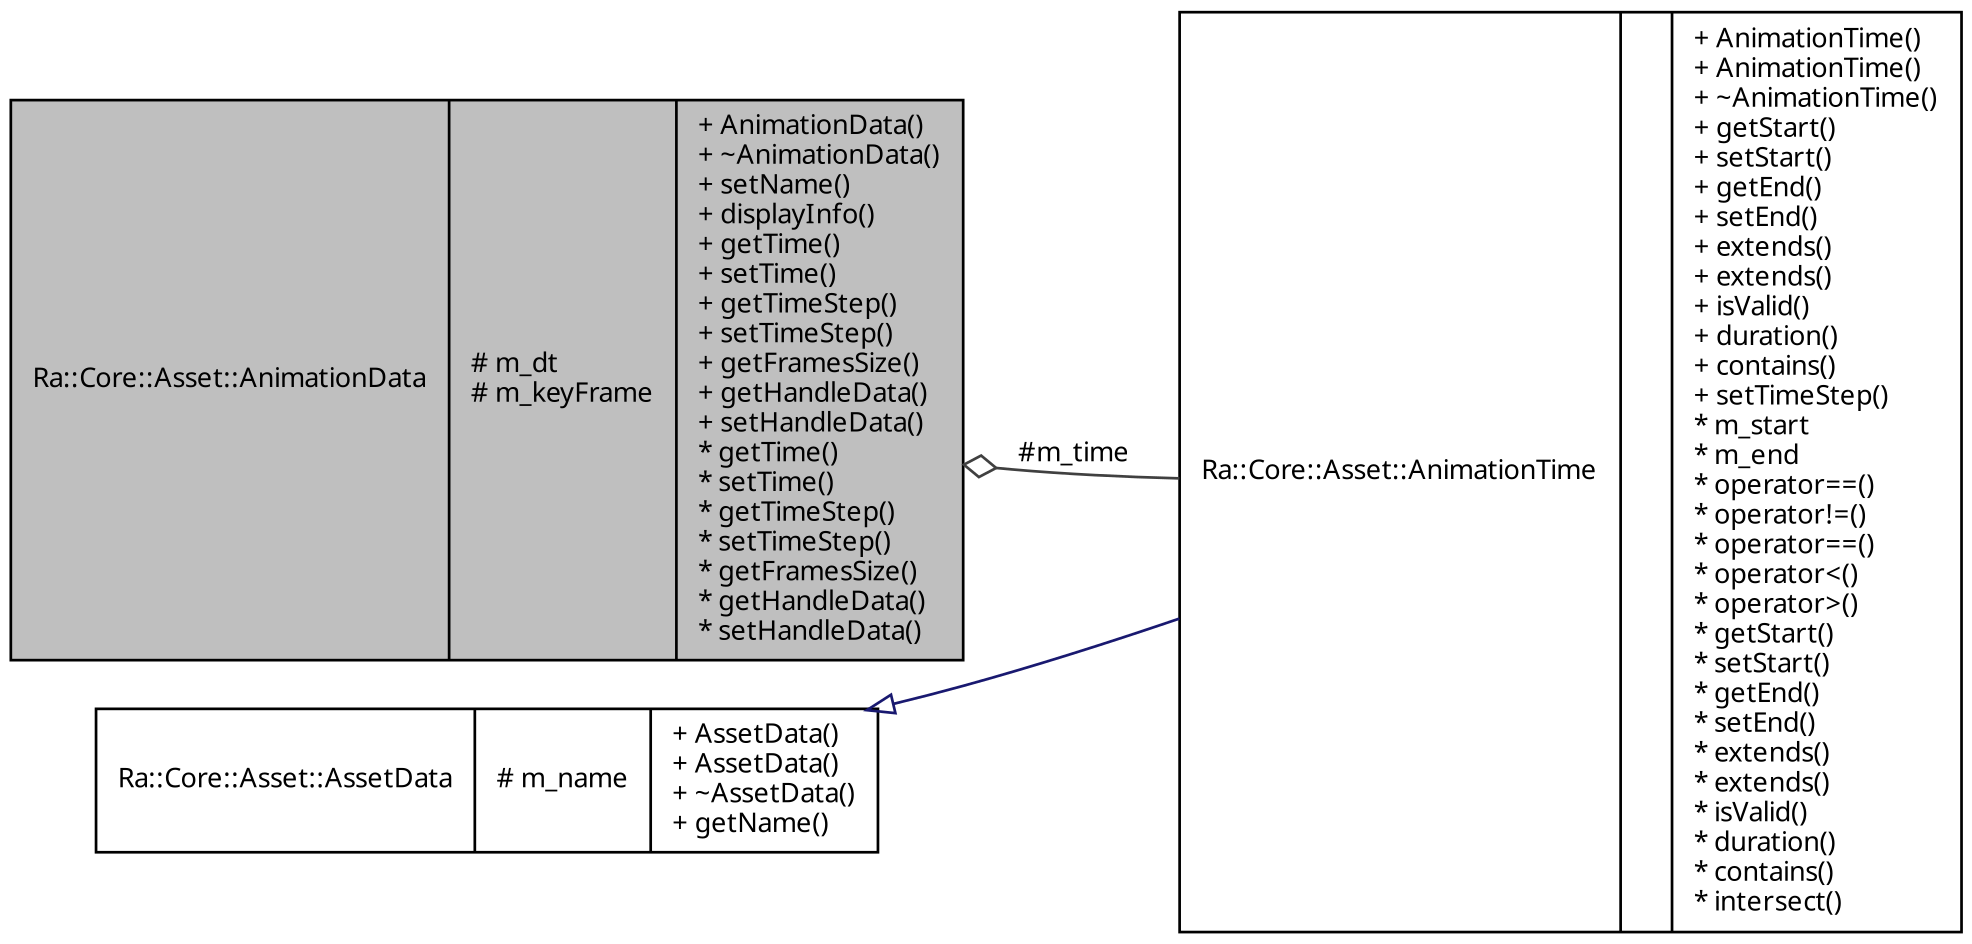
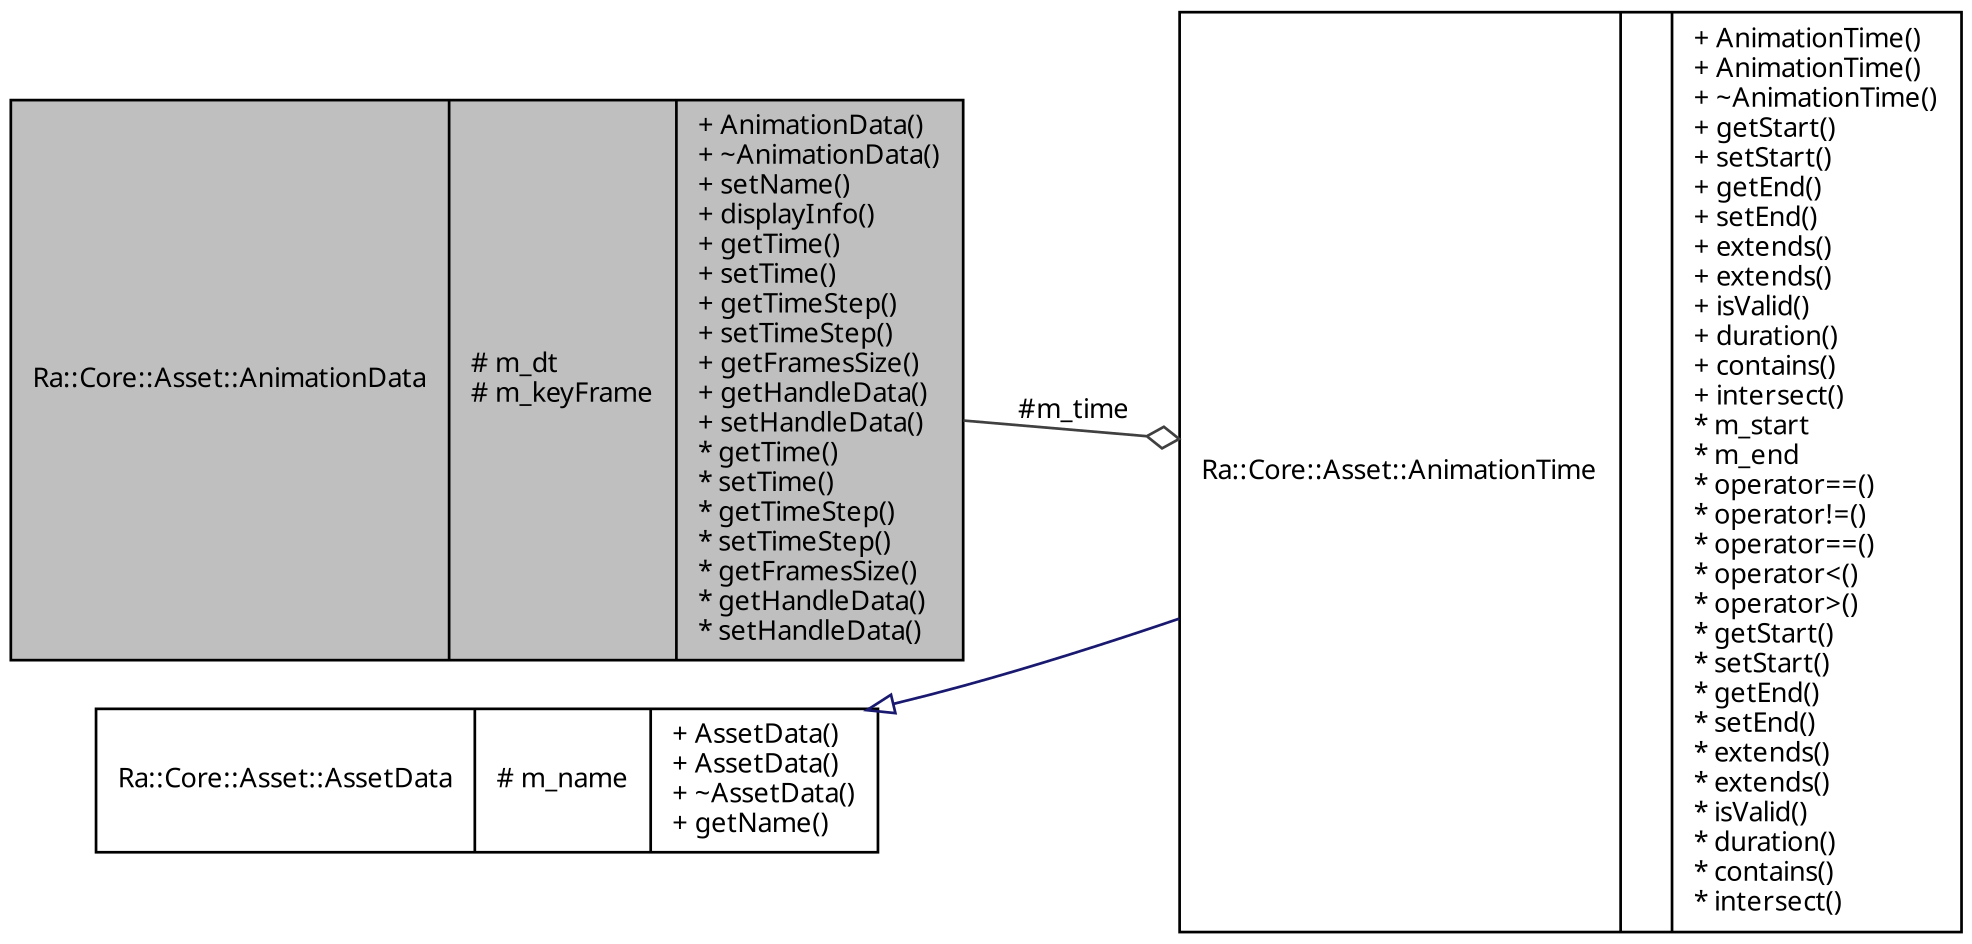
node "Ra::Core::Asset::AnimationTime": text "+ setTimeStep()" -> "+ intersect()"
edge "Ra::Core::Asset::AnimationTime" -> "Ra::Core::Asset::AnimationData": reversed
